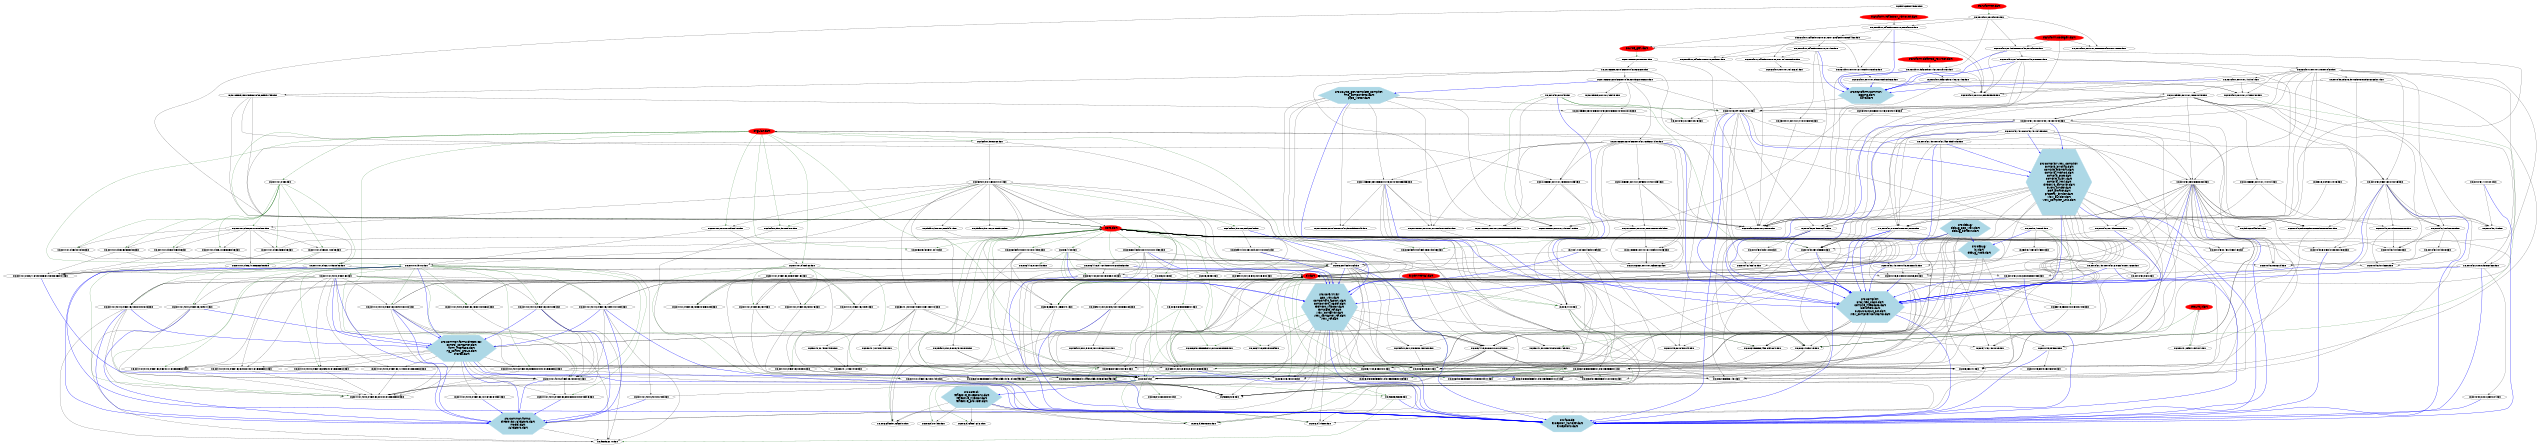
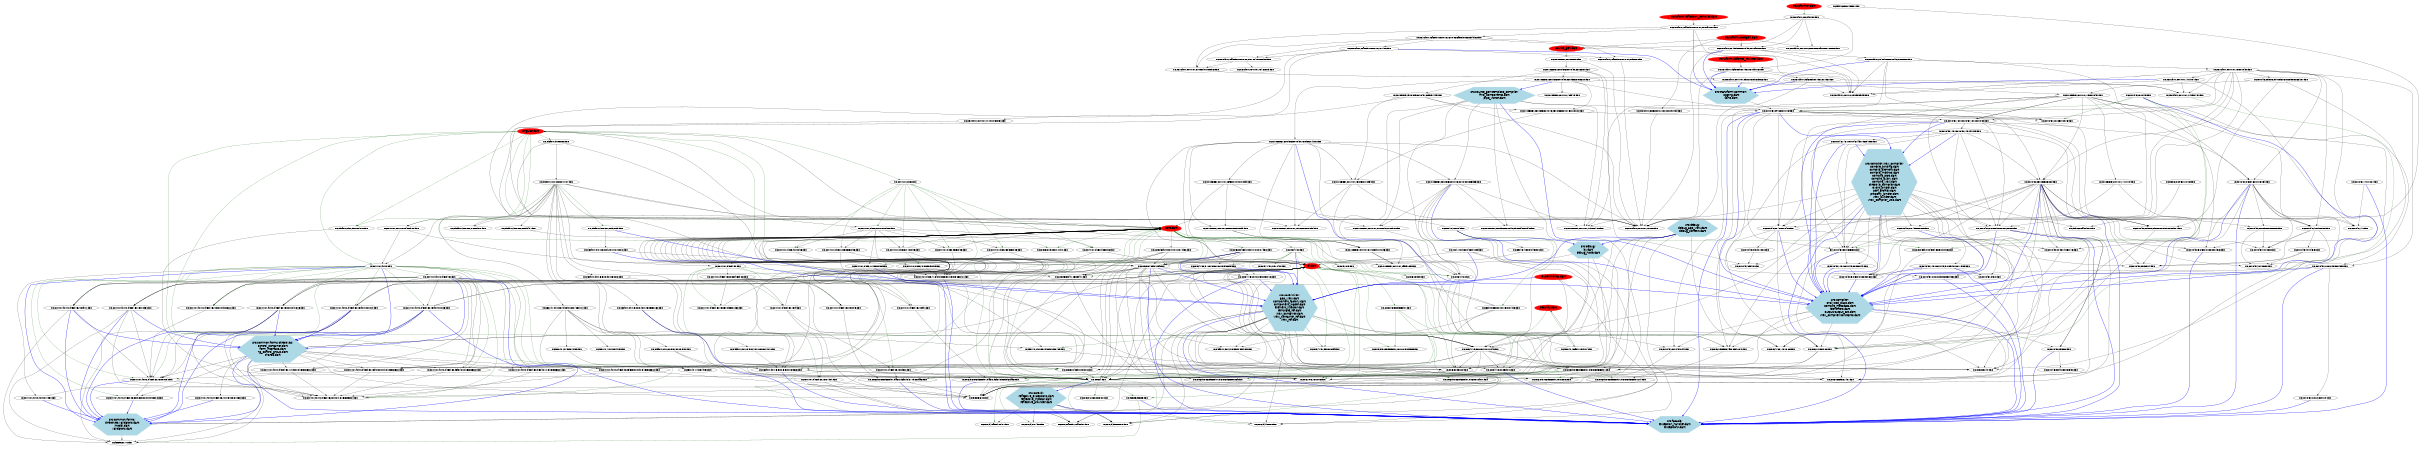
node "src/compiler/template_ast.dart": label "src/compiler/template_ast.dart" -> "api/compiler/template_ast.dart"
edge "src/core/application_common_providers.dart" -> "src/core/linker/component_resolver.dart": now "src/core/application_common_providers.dart" -> "src/core/testability/testability.dart"
edge "src/common/pipes/invalid_pipe_argument_exception.dart" -> "src/core/change_detection/change_detection_util.dart": now "src/common/pipes/invalid_pipe_argument_exception.dart" -> "src/facade/ exception_handler.dart exceptions.dart"
